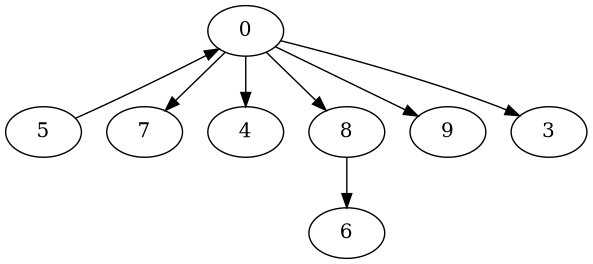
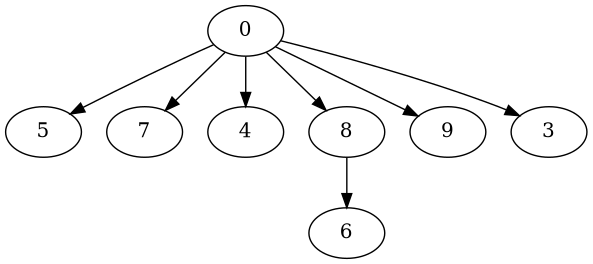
edge "5" -> "0": reversed
